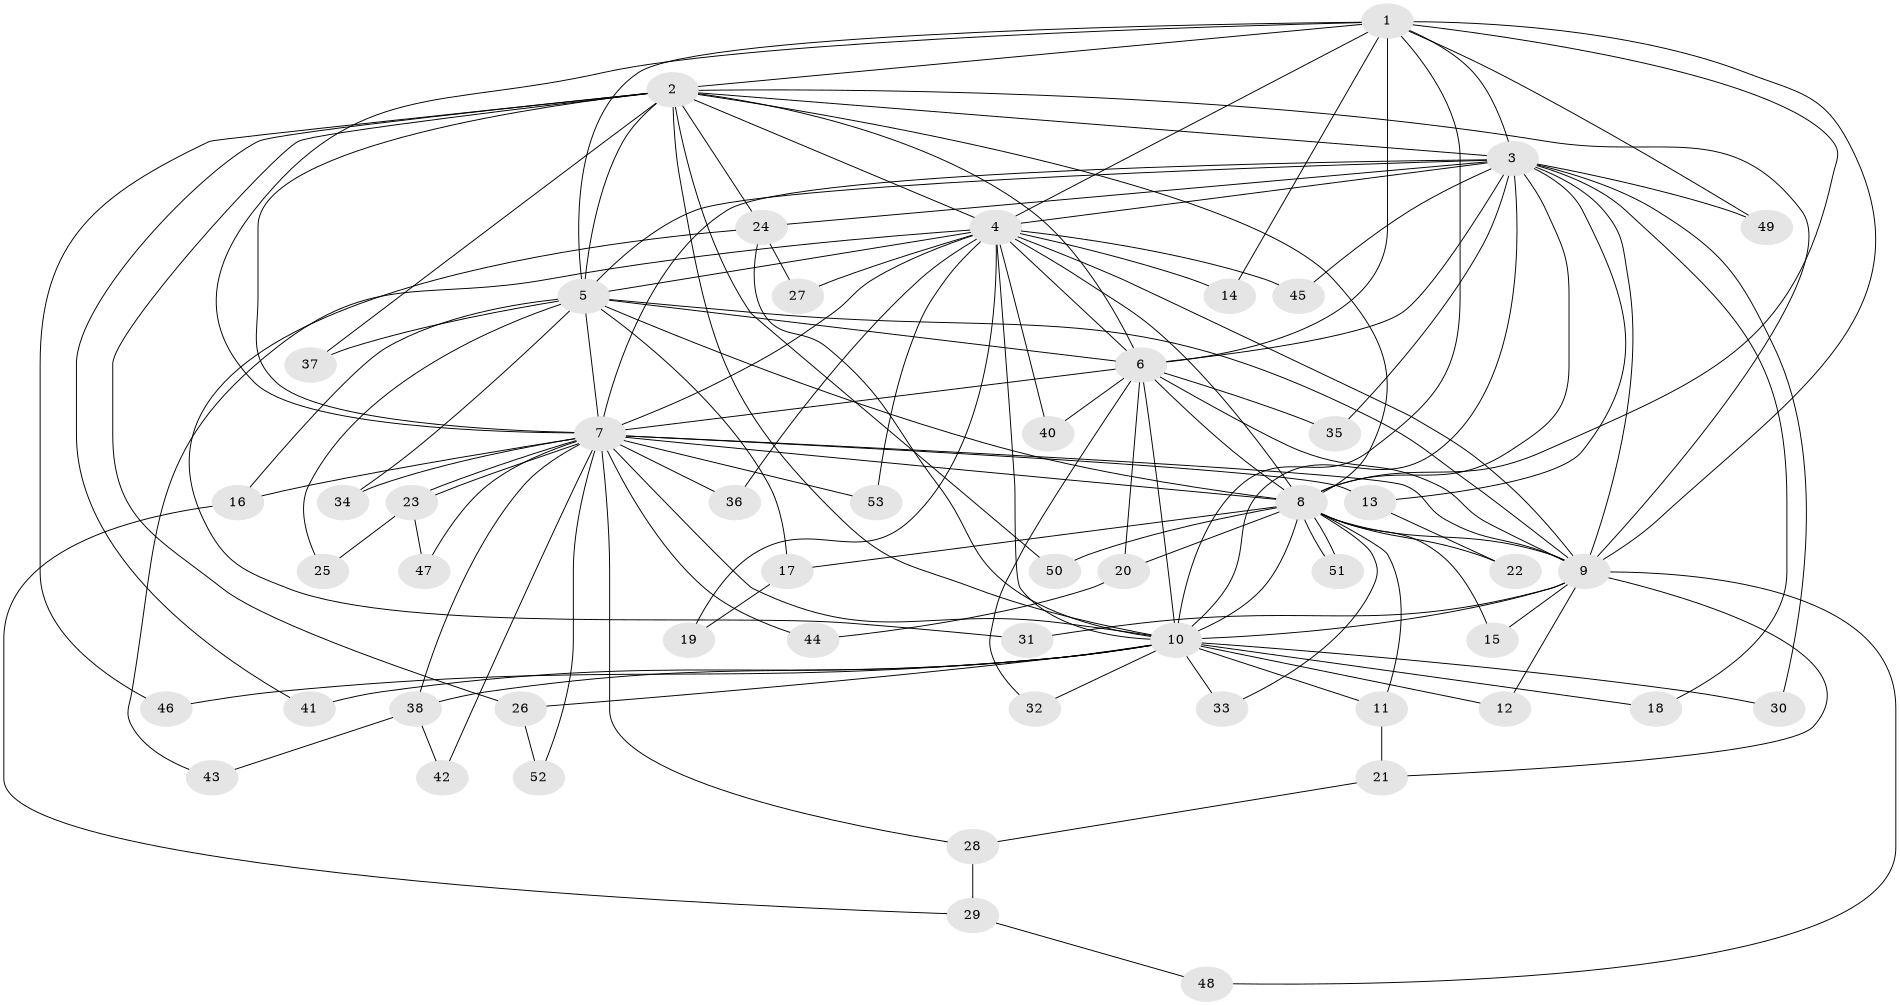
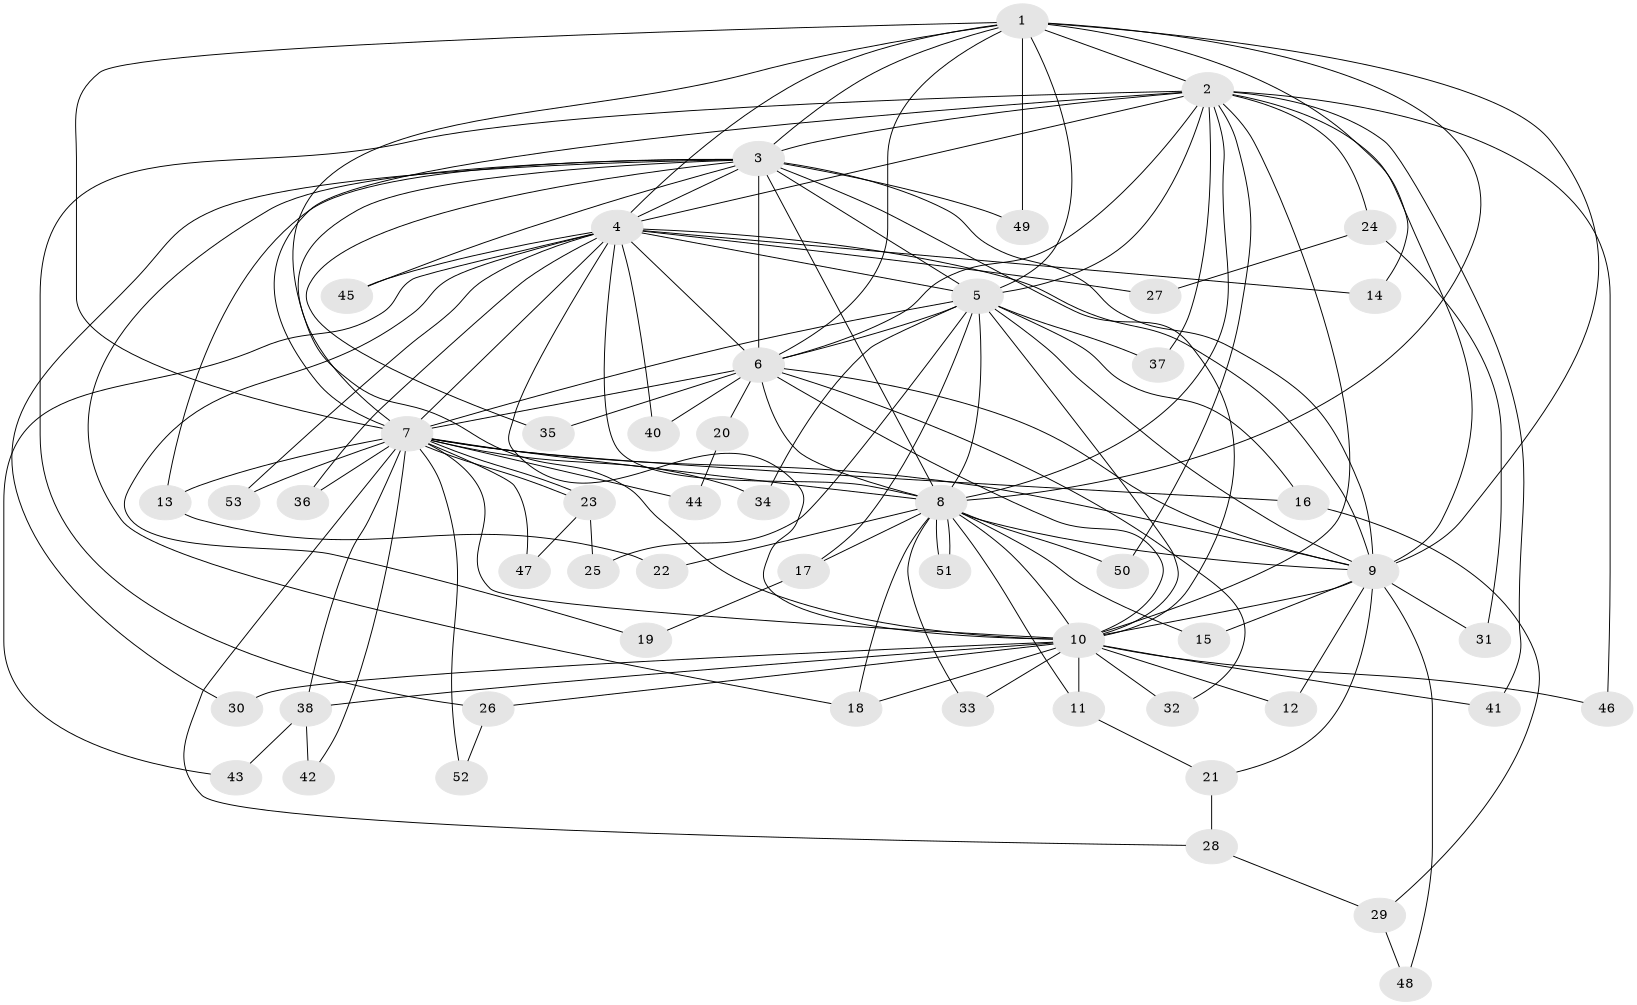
edge "3" -- "24": removed
edge "24" -- "10": now "5" -- "10"
edge "8" -- "20": now "8" -- "18"
